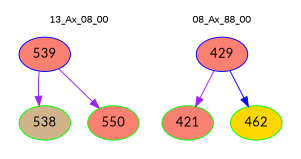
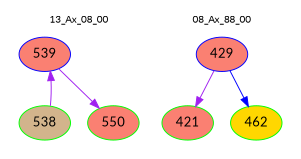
edge "539" -> "538": reversed
